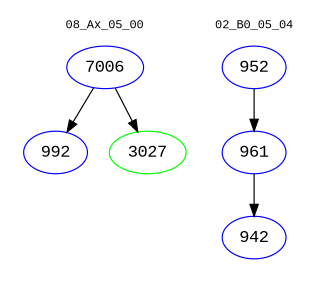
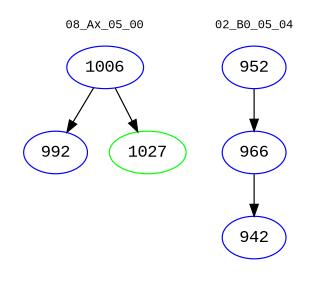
node "7006": label "7006" -> "1006"
node "3027": label "3027" -> "1027"
node "961": label "961" -> "966"
